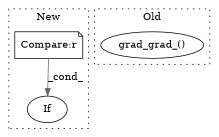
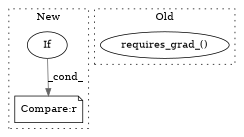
node "grad_grad_()": label "grad_grad_()" -> "requires_grad_()"
edge "Compare:r" -> "If": reversed
